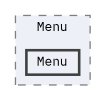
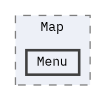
cluster "Menu": label "Menu" -> "Map"
